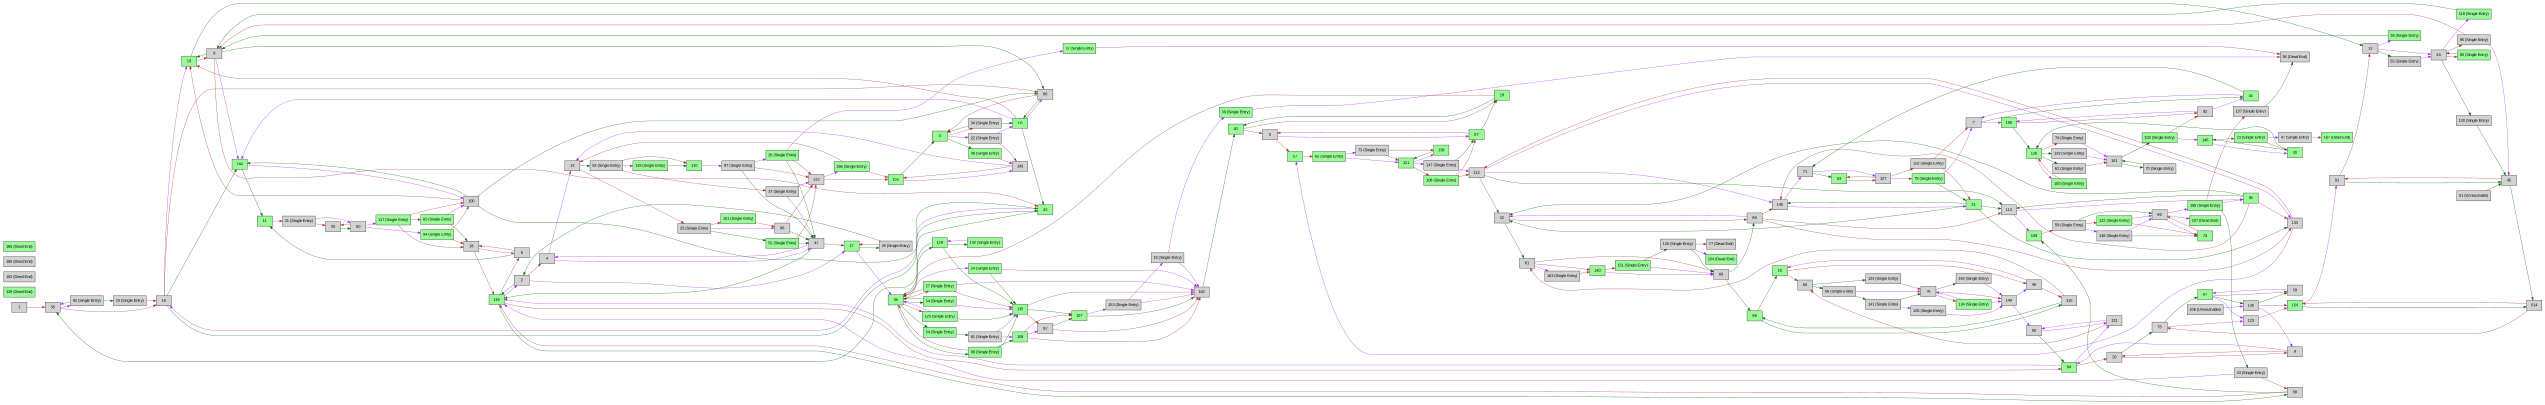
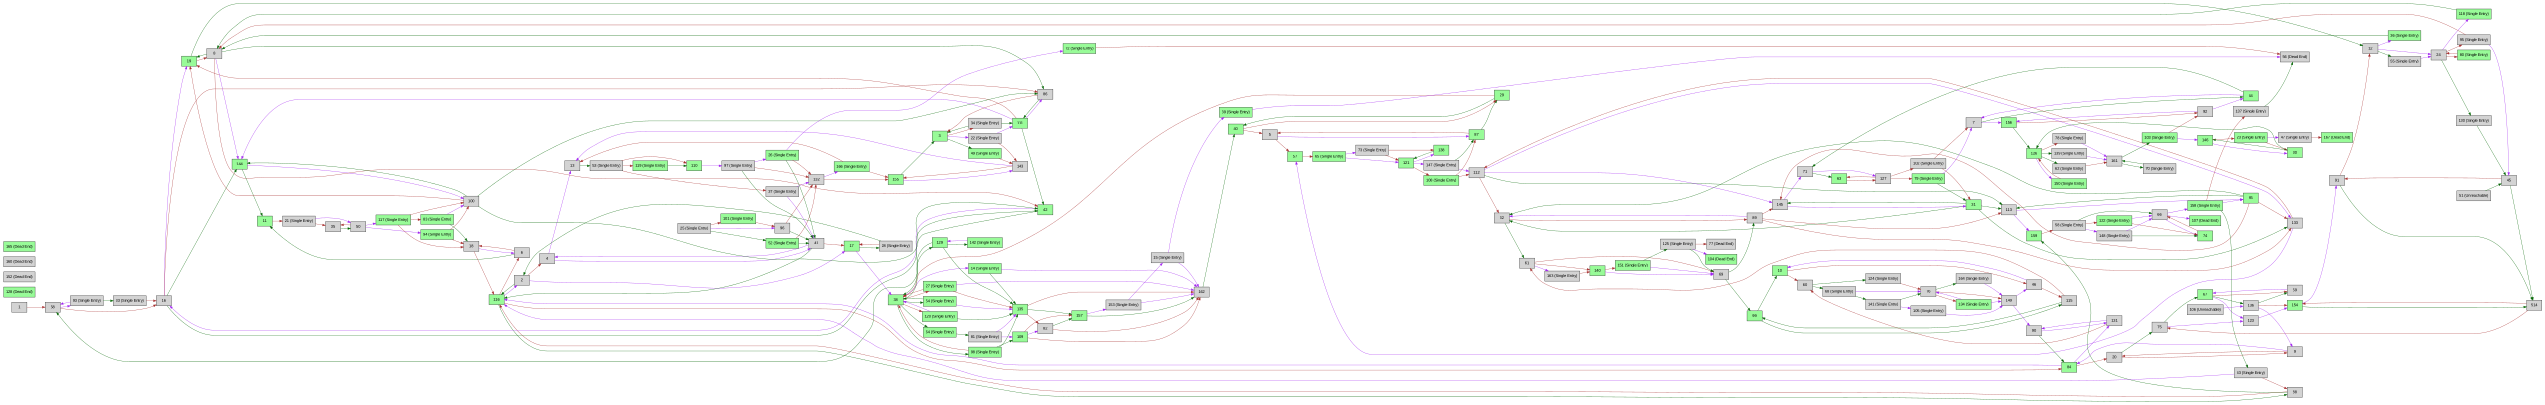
edge "91" -> "45": now "91" -> "514"
edge "13" -> "25 (Single Entry)": removed
